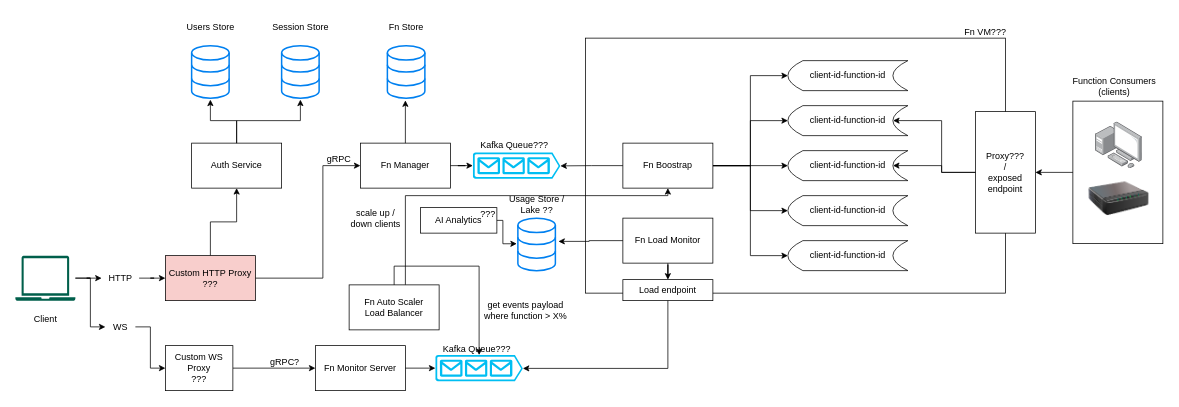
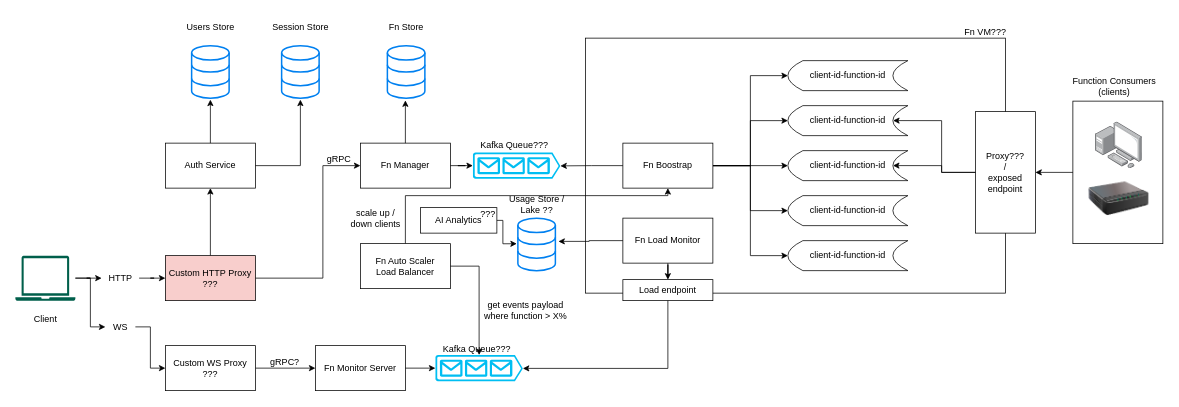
node "Auth Service": moved (237, 165) -> (210, 165)
node "Fn Auto Scaler Load Balancer": moved (394, 307) -> (405, 266)
node "Custom WS Proxy ???": size 68x45 -> 90x45
